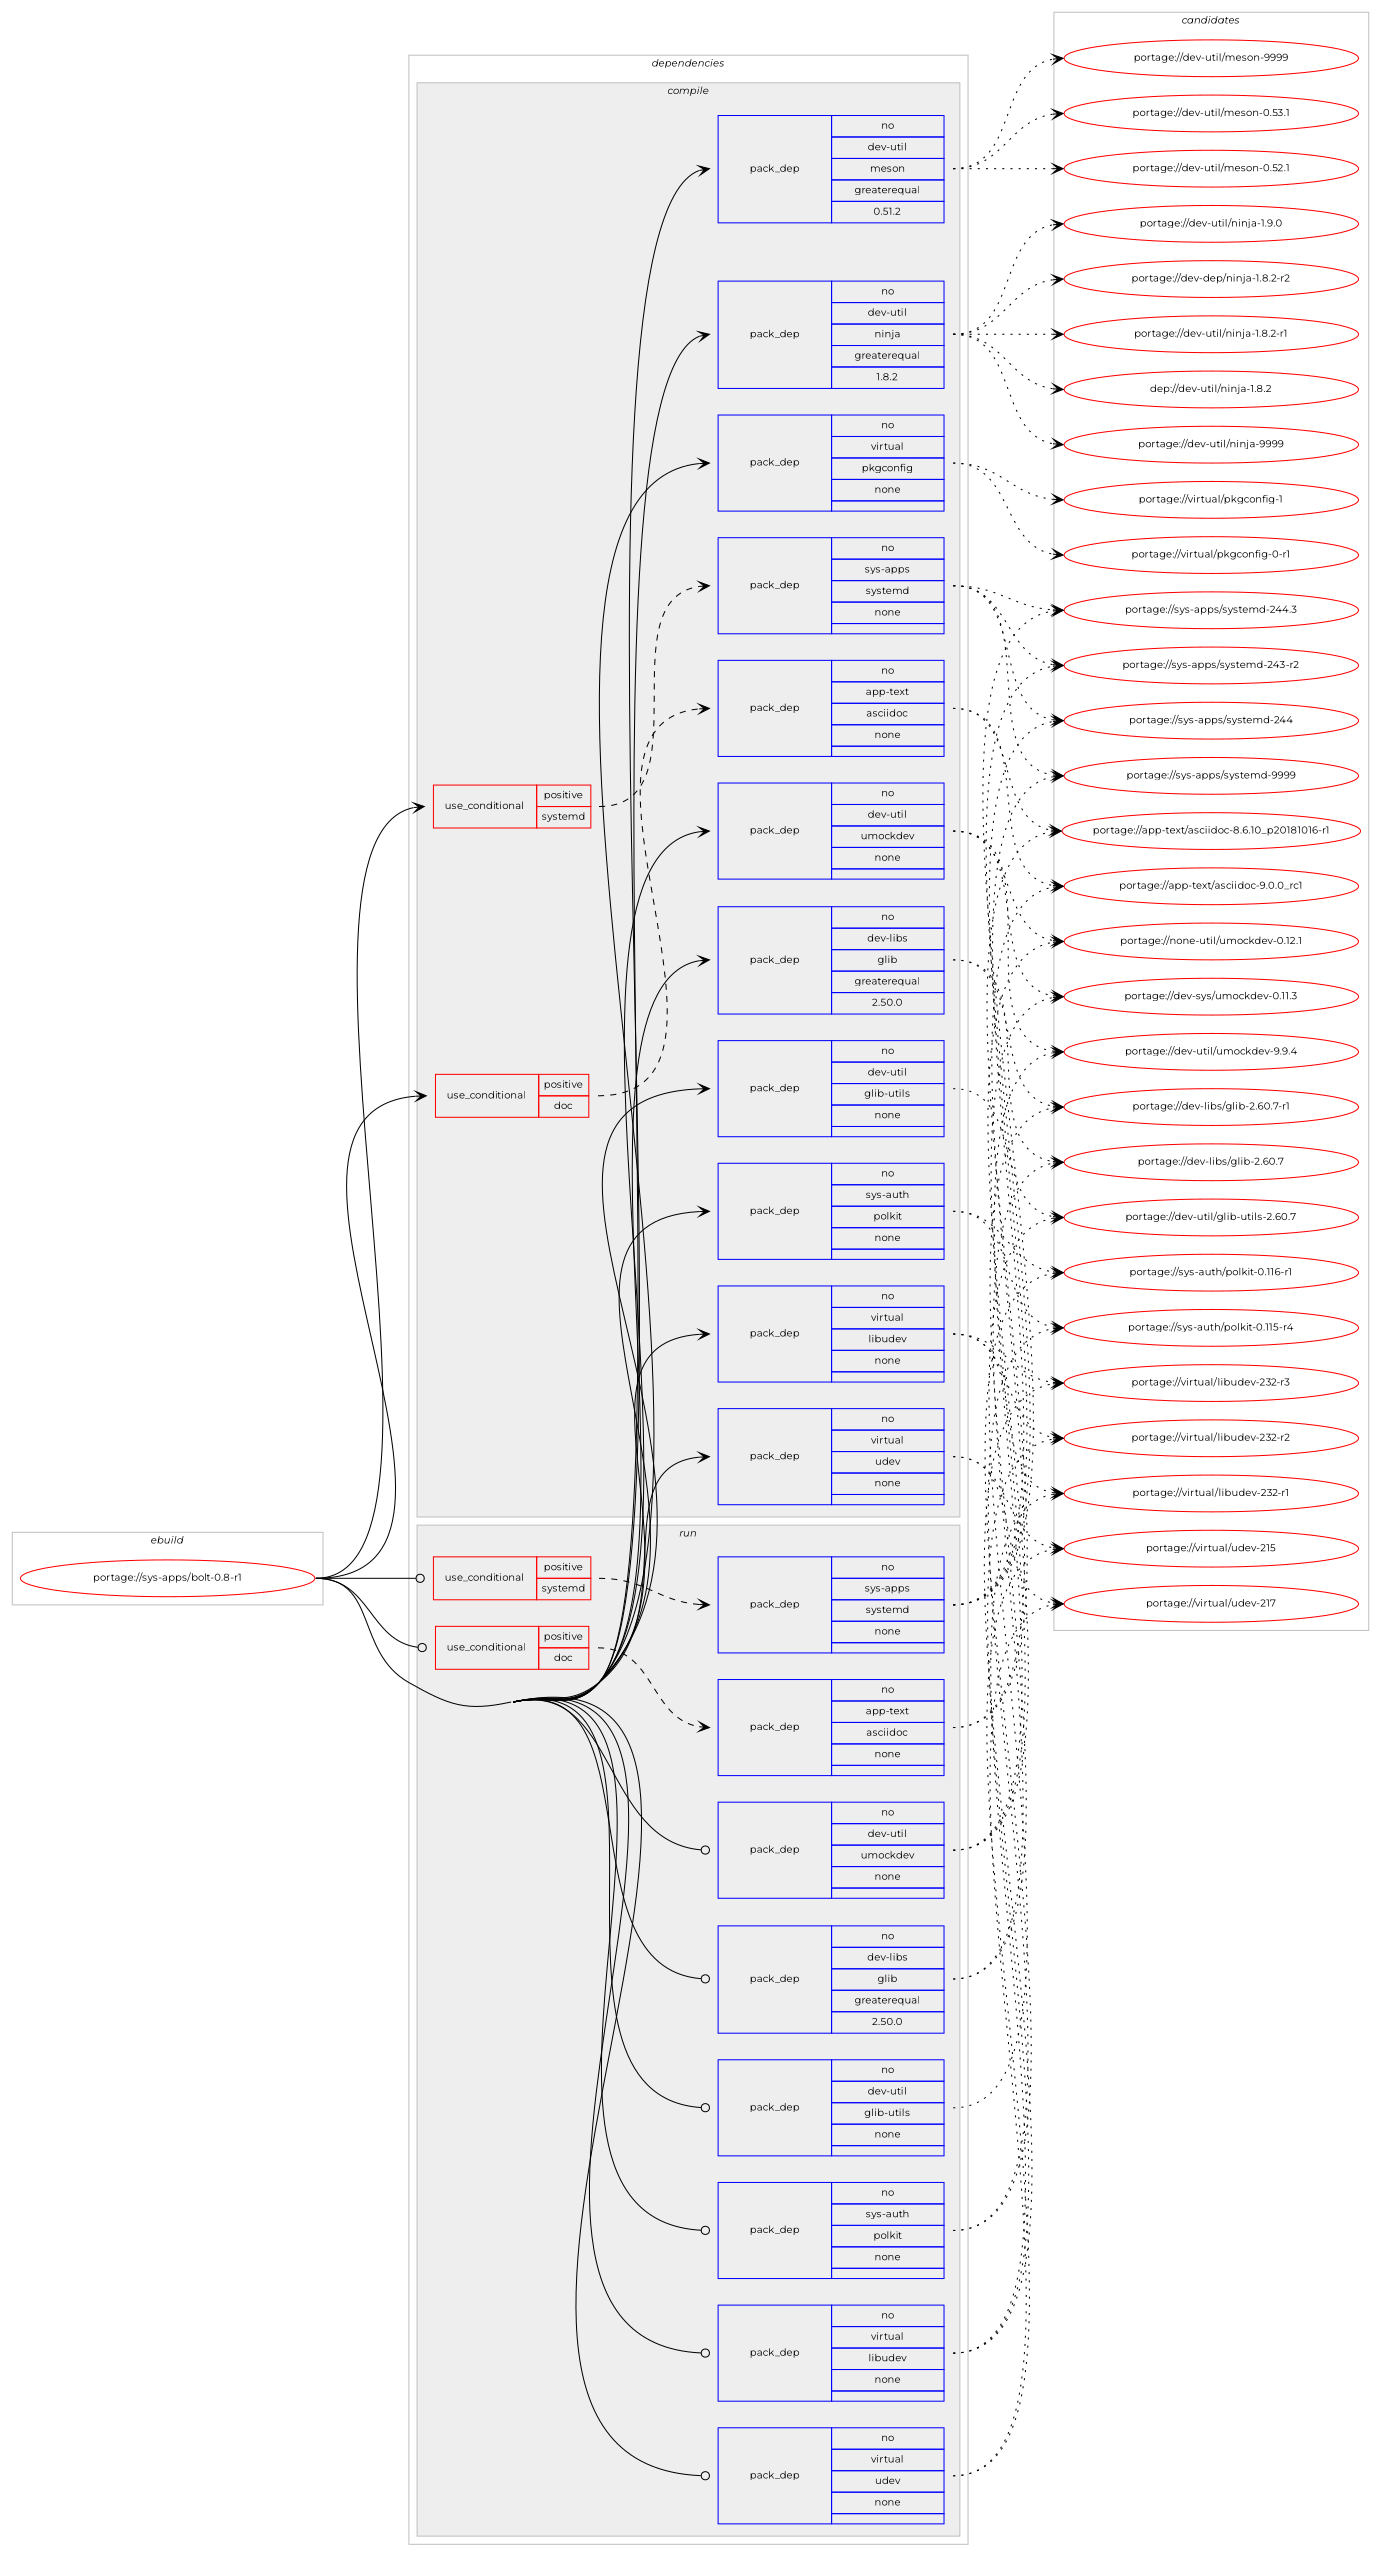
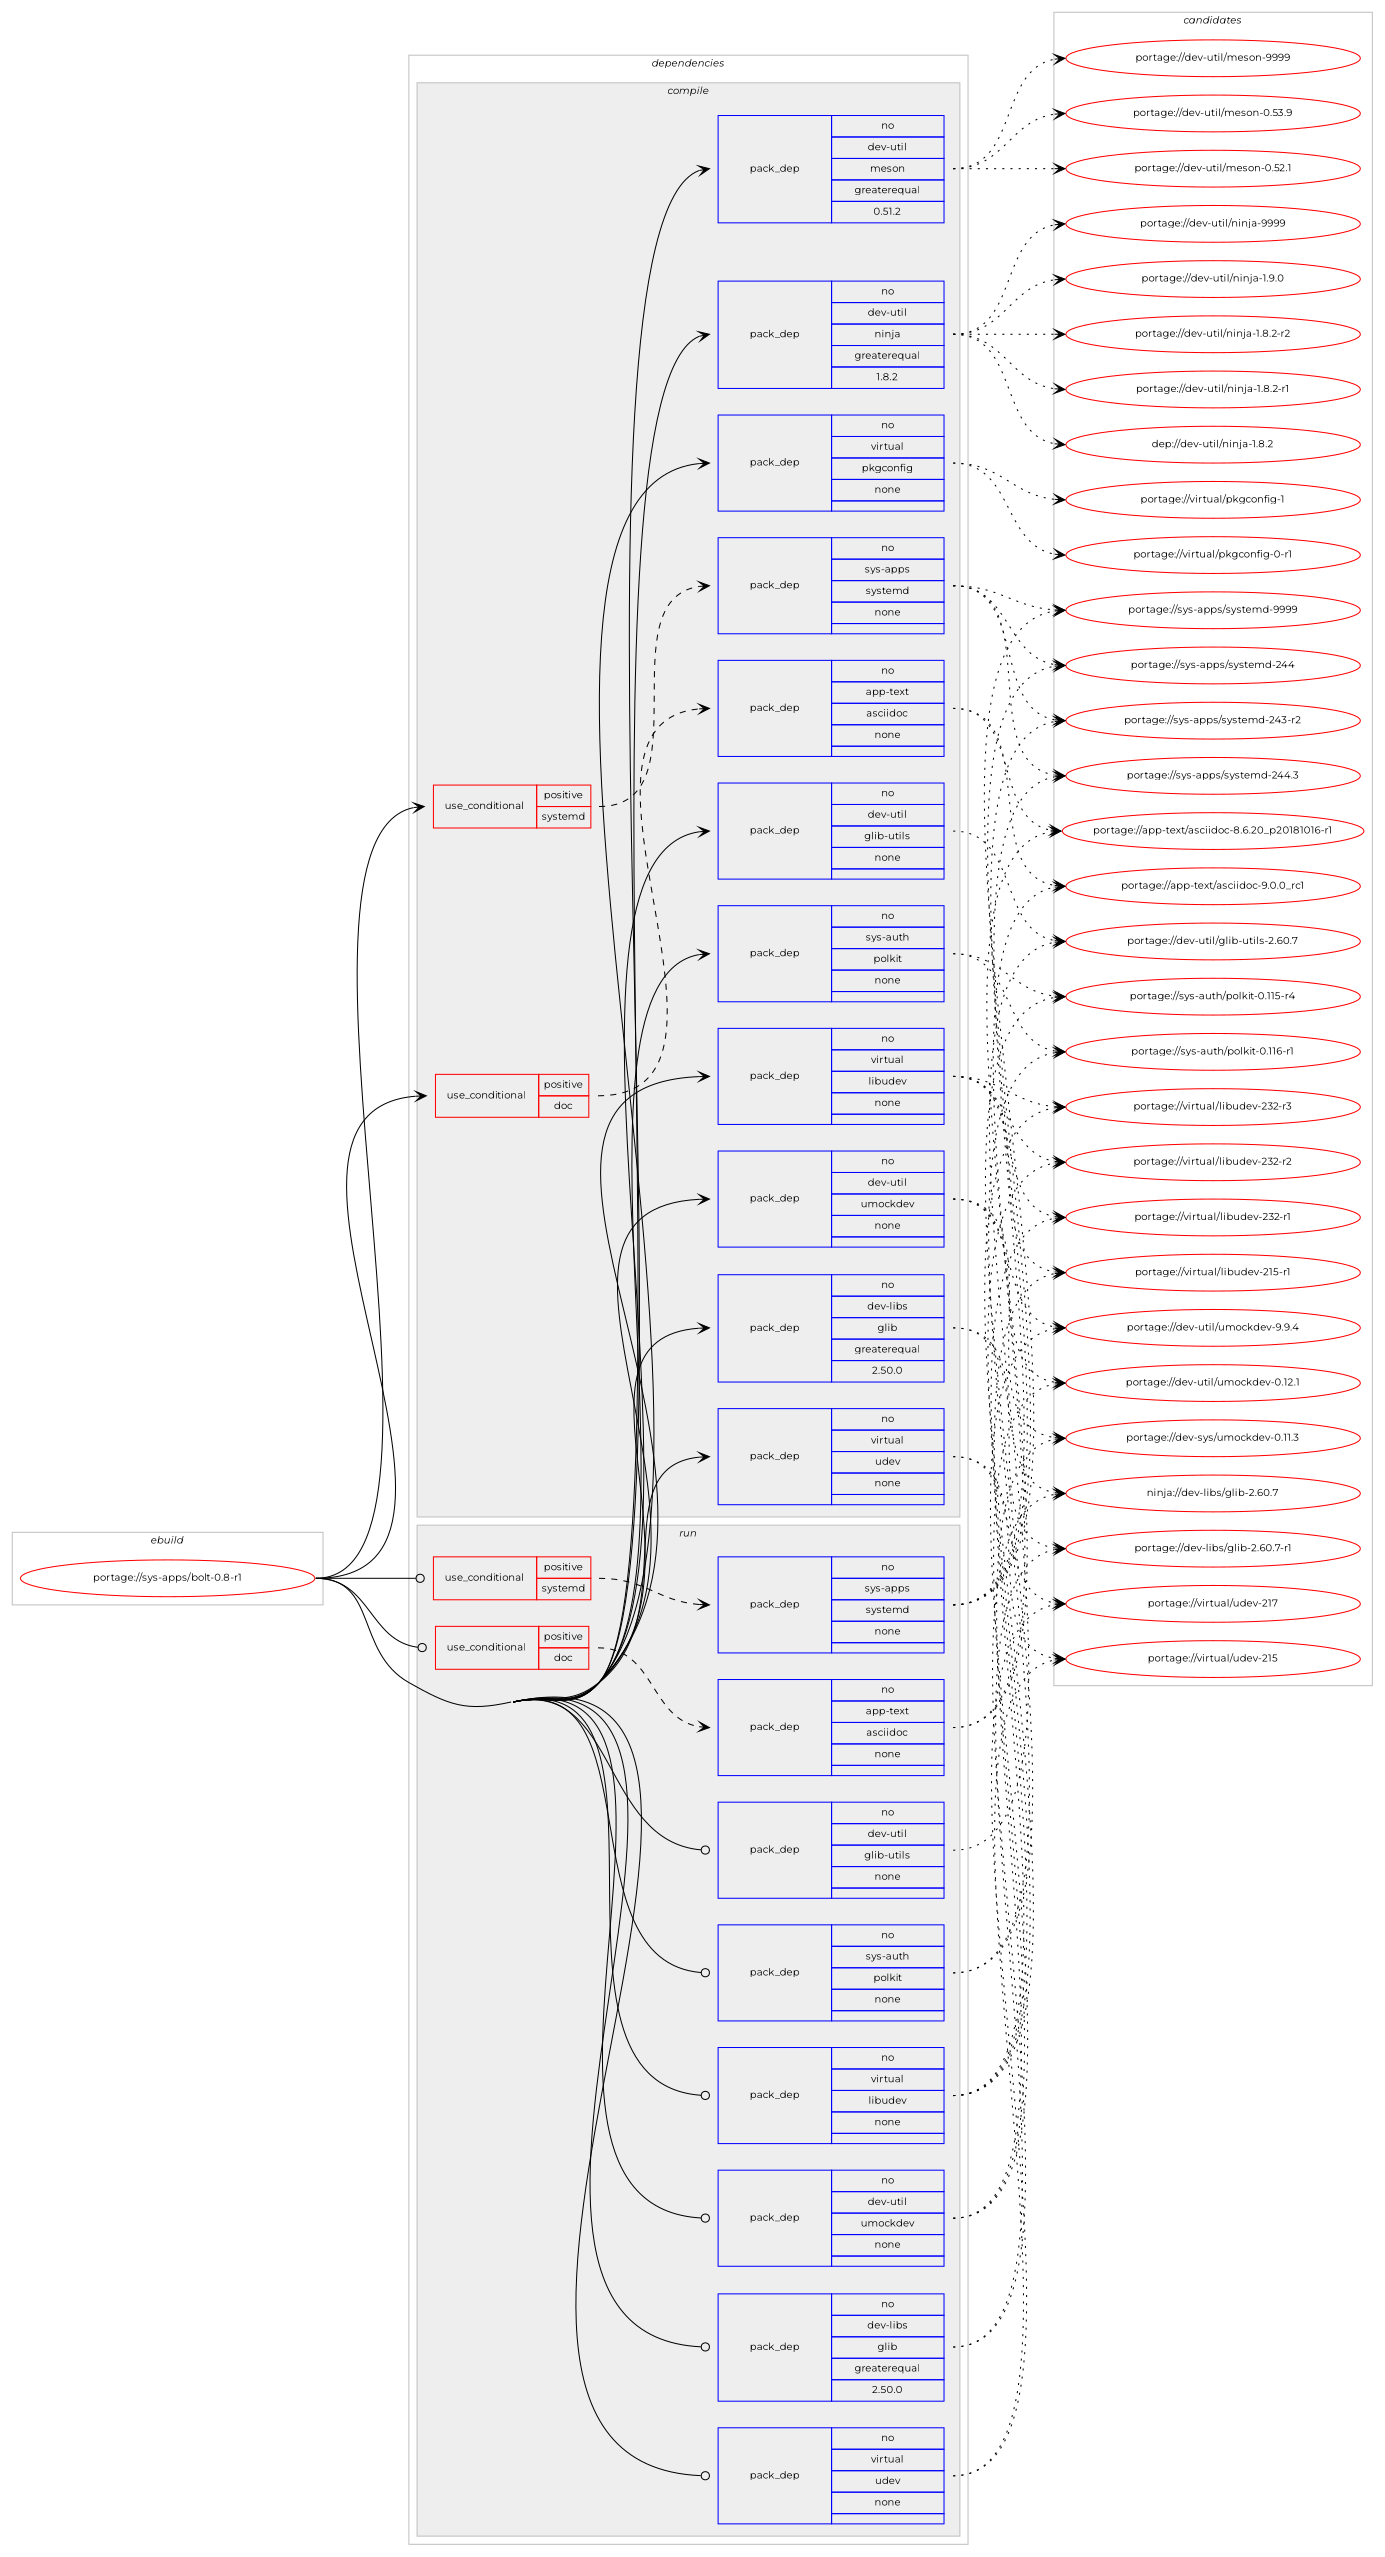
node "portage://dev-util/meson-0.53.1": label "portage://dev-util/meson-0.53.1" -> "portage://dev-util/meson-0.53.9"
node "portage://dev-dep/ninja-1.8.2-r2": label "portage://dev-dep/ninja-1.8.2-r2" -> "portage://dev-util/ninja-1.8.2-r2"
node "portage://app-text/asciidoc-8.6.10_p20181016-r1": label "portage://app-text/asciidoc-8.6.10_p20181016-r1" -> "portage://app-text/asciidoc-8.6.20_p20181016-r1"
node "portage://none-util/umockdev-0.12.1": label "portage://none-util/umockdev-0.12.1" -> "portage://dev-util/umockdev-0.12.1"
node "portage://dev-libs/glib-2.60.7": label "portage://dev-libs/glib-2.60.7" -> "ninja://dev-libs/glib-2.60.7"
node "portage://virtual/libudev-215-r1": added
